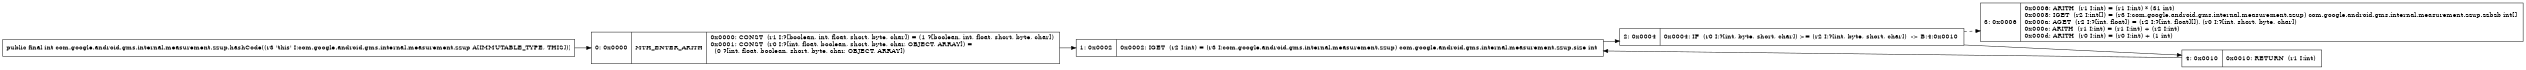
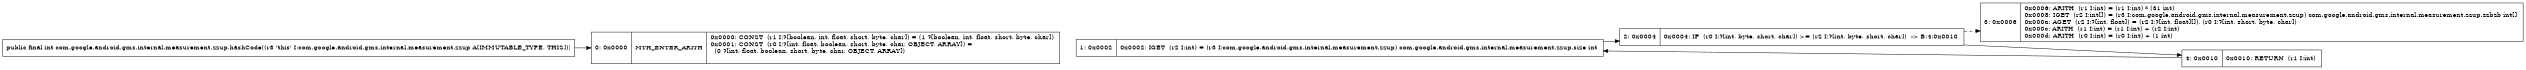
edge "0: 0x0000" -> "1: 0x0002": removed
